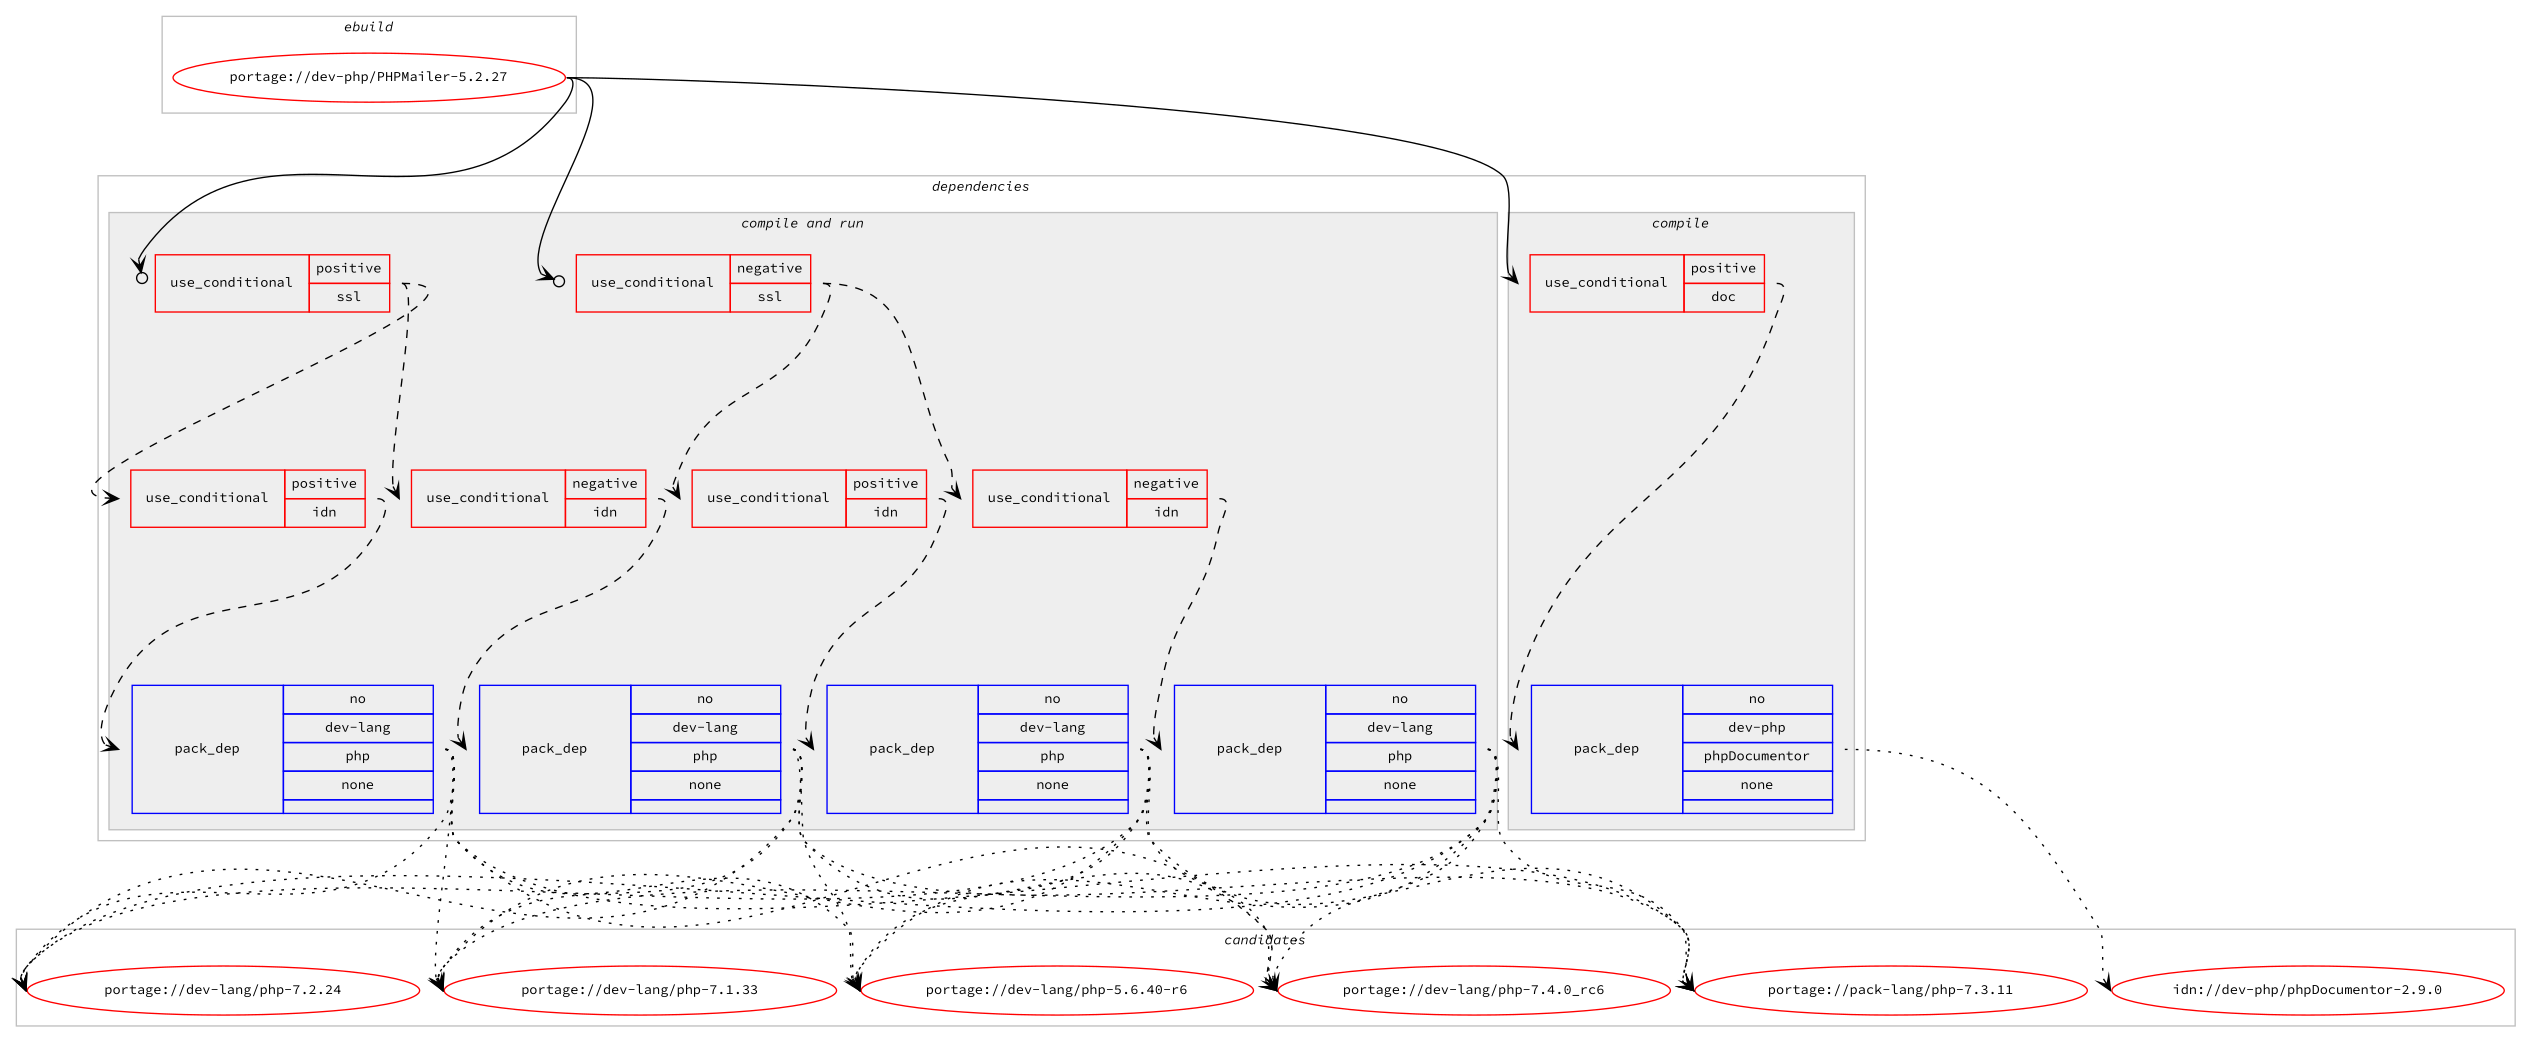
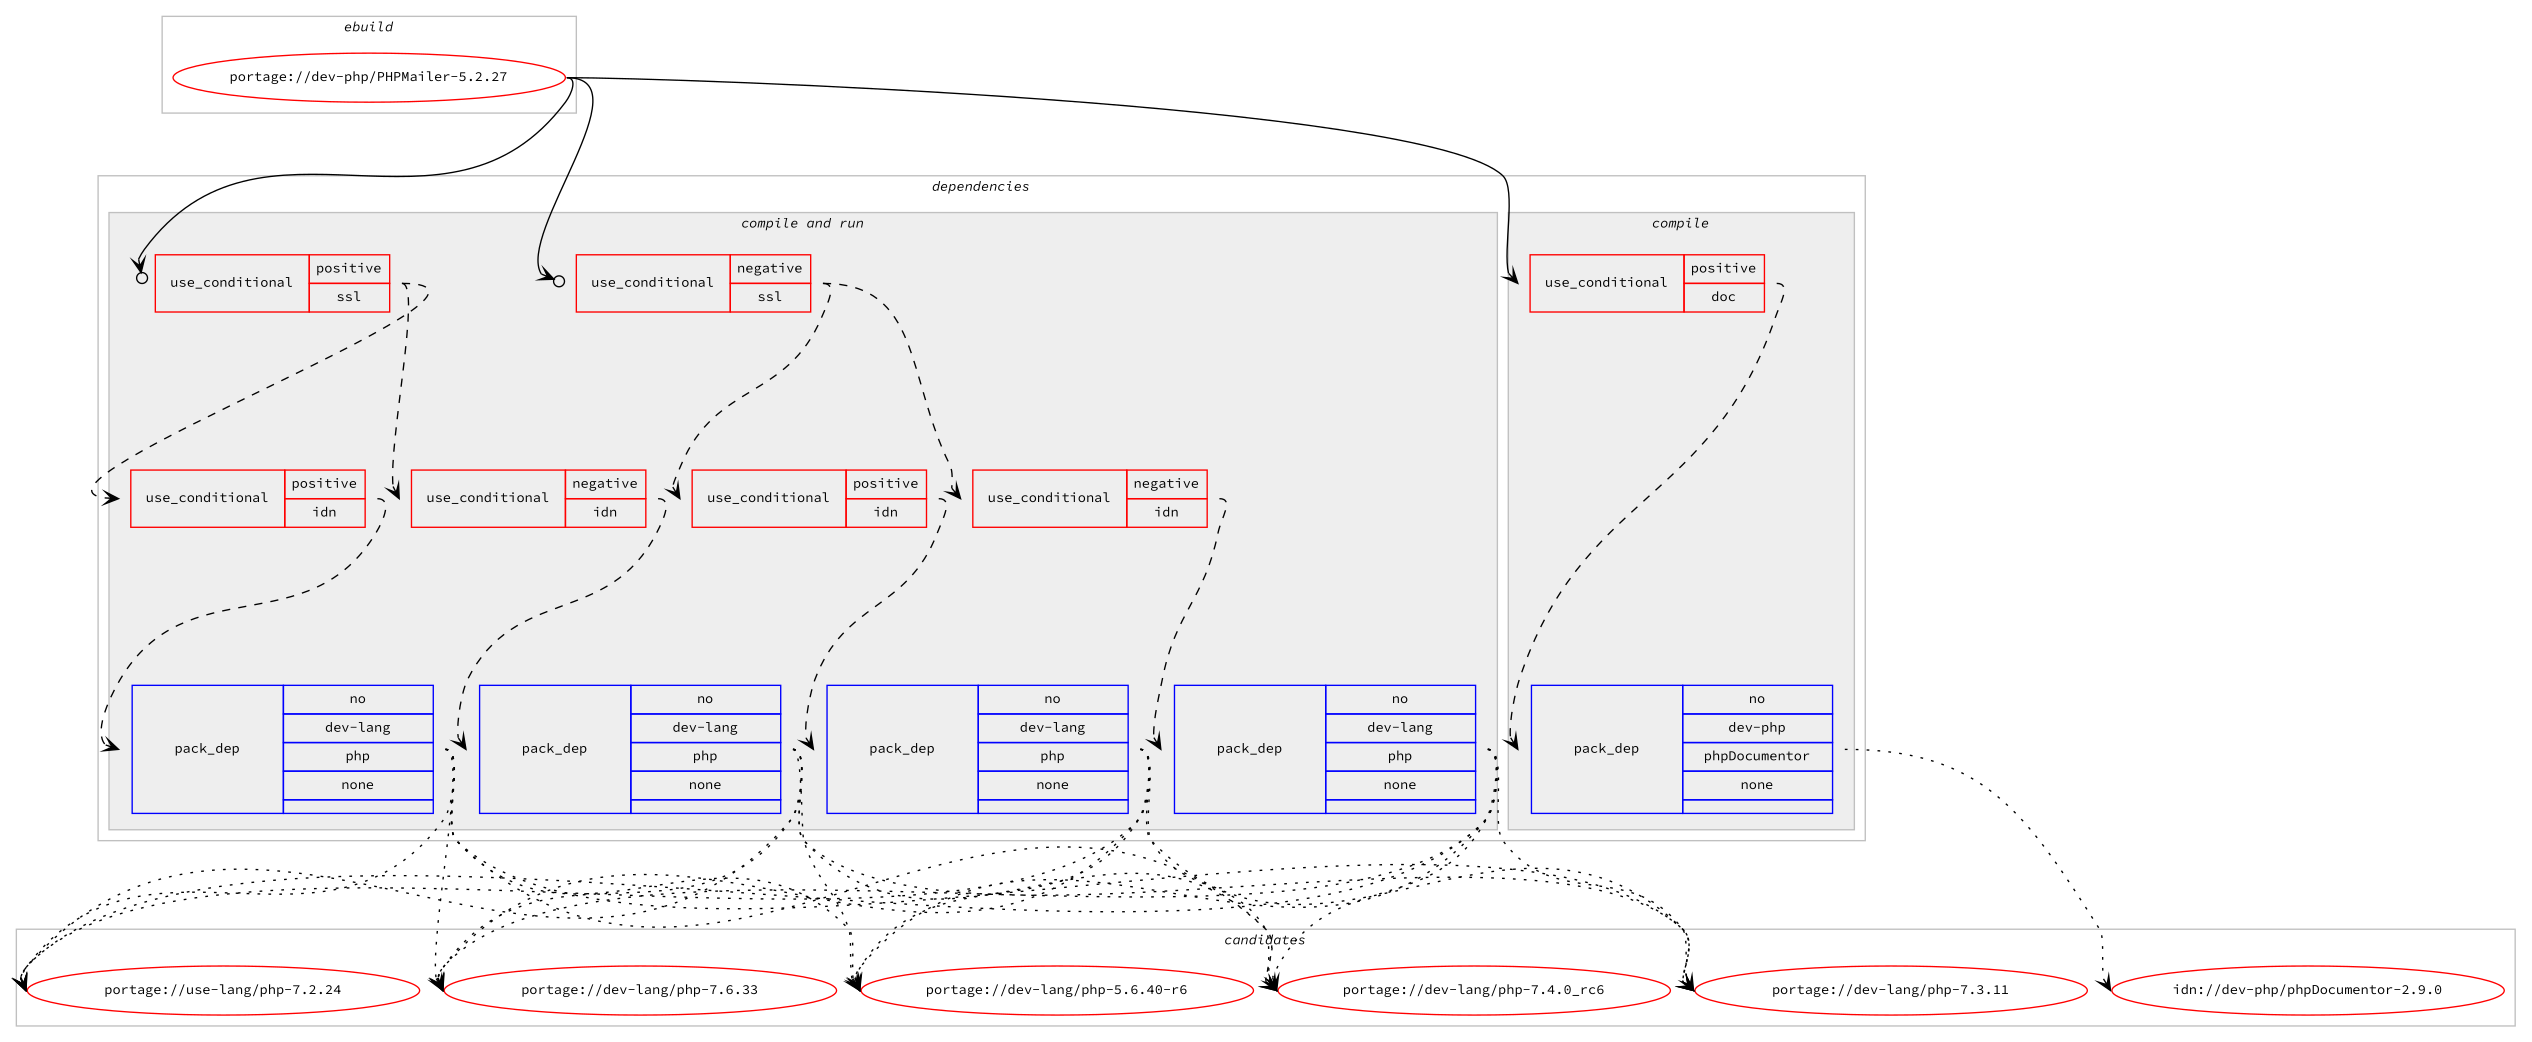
node "portage://dev-lang/php-7.2.24": label "portage://dev-lang/php-7.2.24" -> "portage://use-lang/php-7.2.24"
node "portage://dev-lang/php-7.1.33": label "portage://dev-lang/php-7.1.33" -> "portage://dev-lang/php-7.6.33"
node "portage://pack-lang/php-7.3.11": label "portage://pack-lang/php-7.3.11" -> "portage://dev-lang/php-7.3.11"
